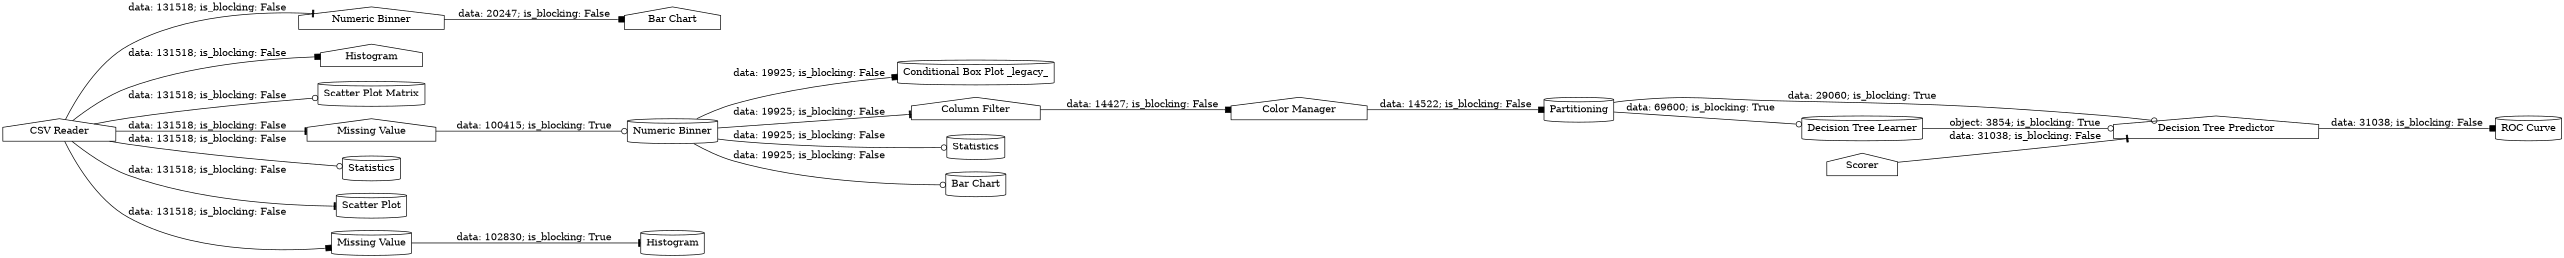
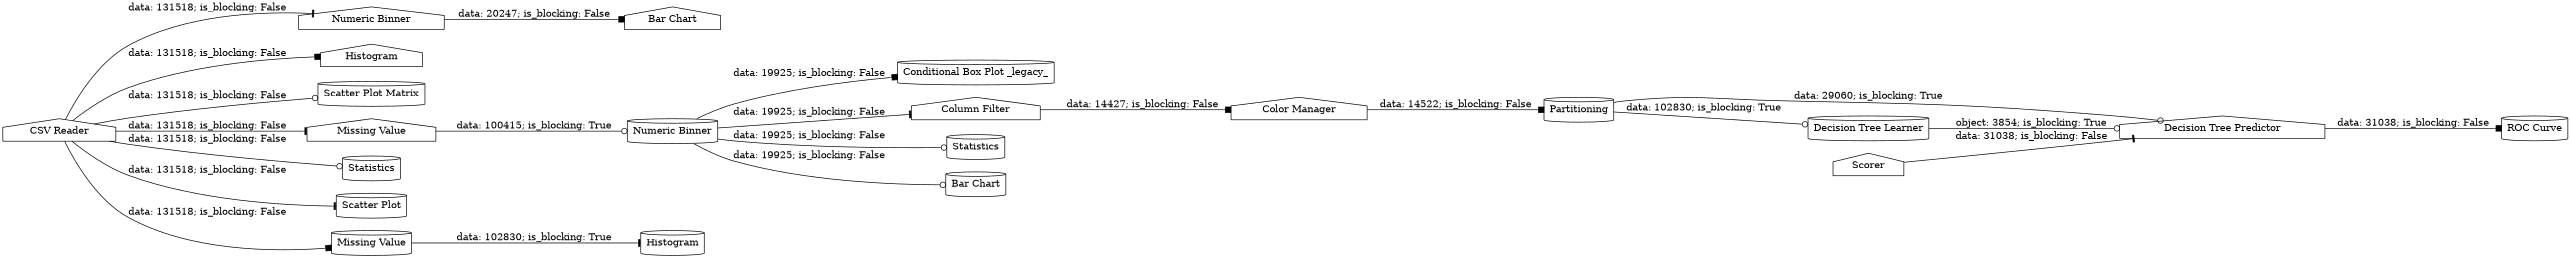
edge "Partitioning" -> "Decision Tree Learner": label "data: 69600; is_blocking: True" -> "data: 102830; is_blocking: True"
